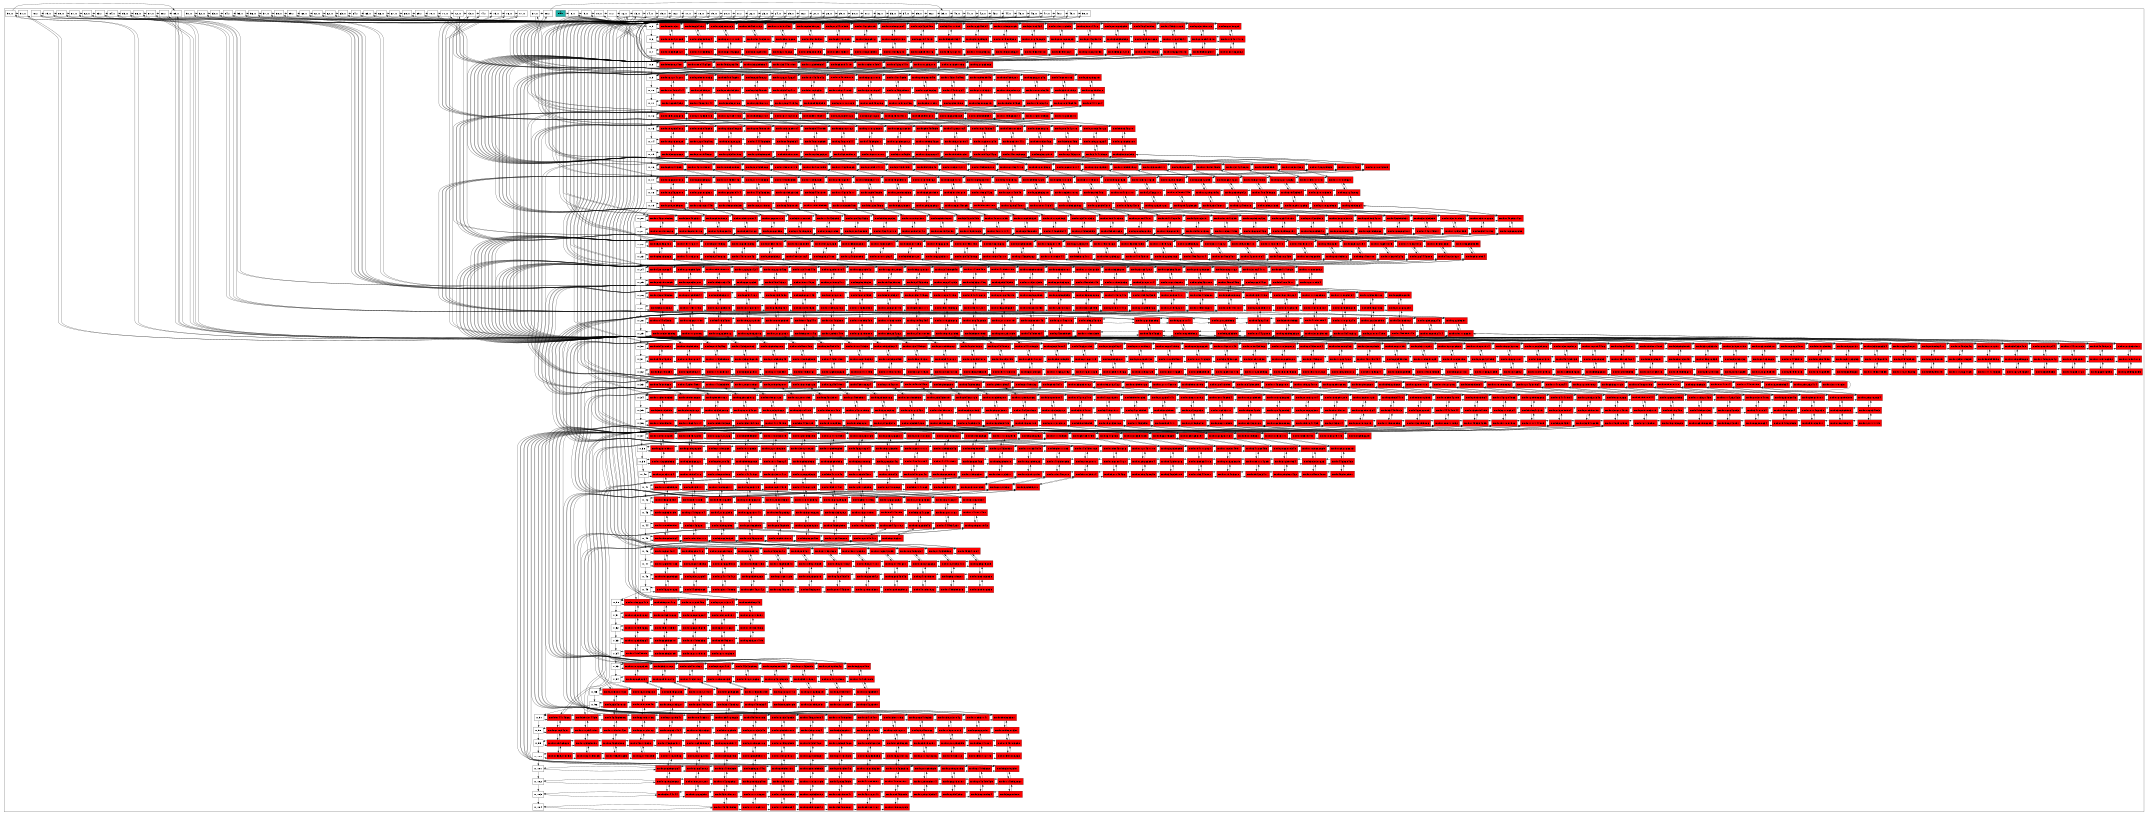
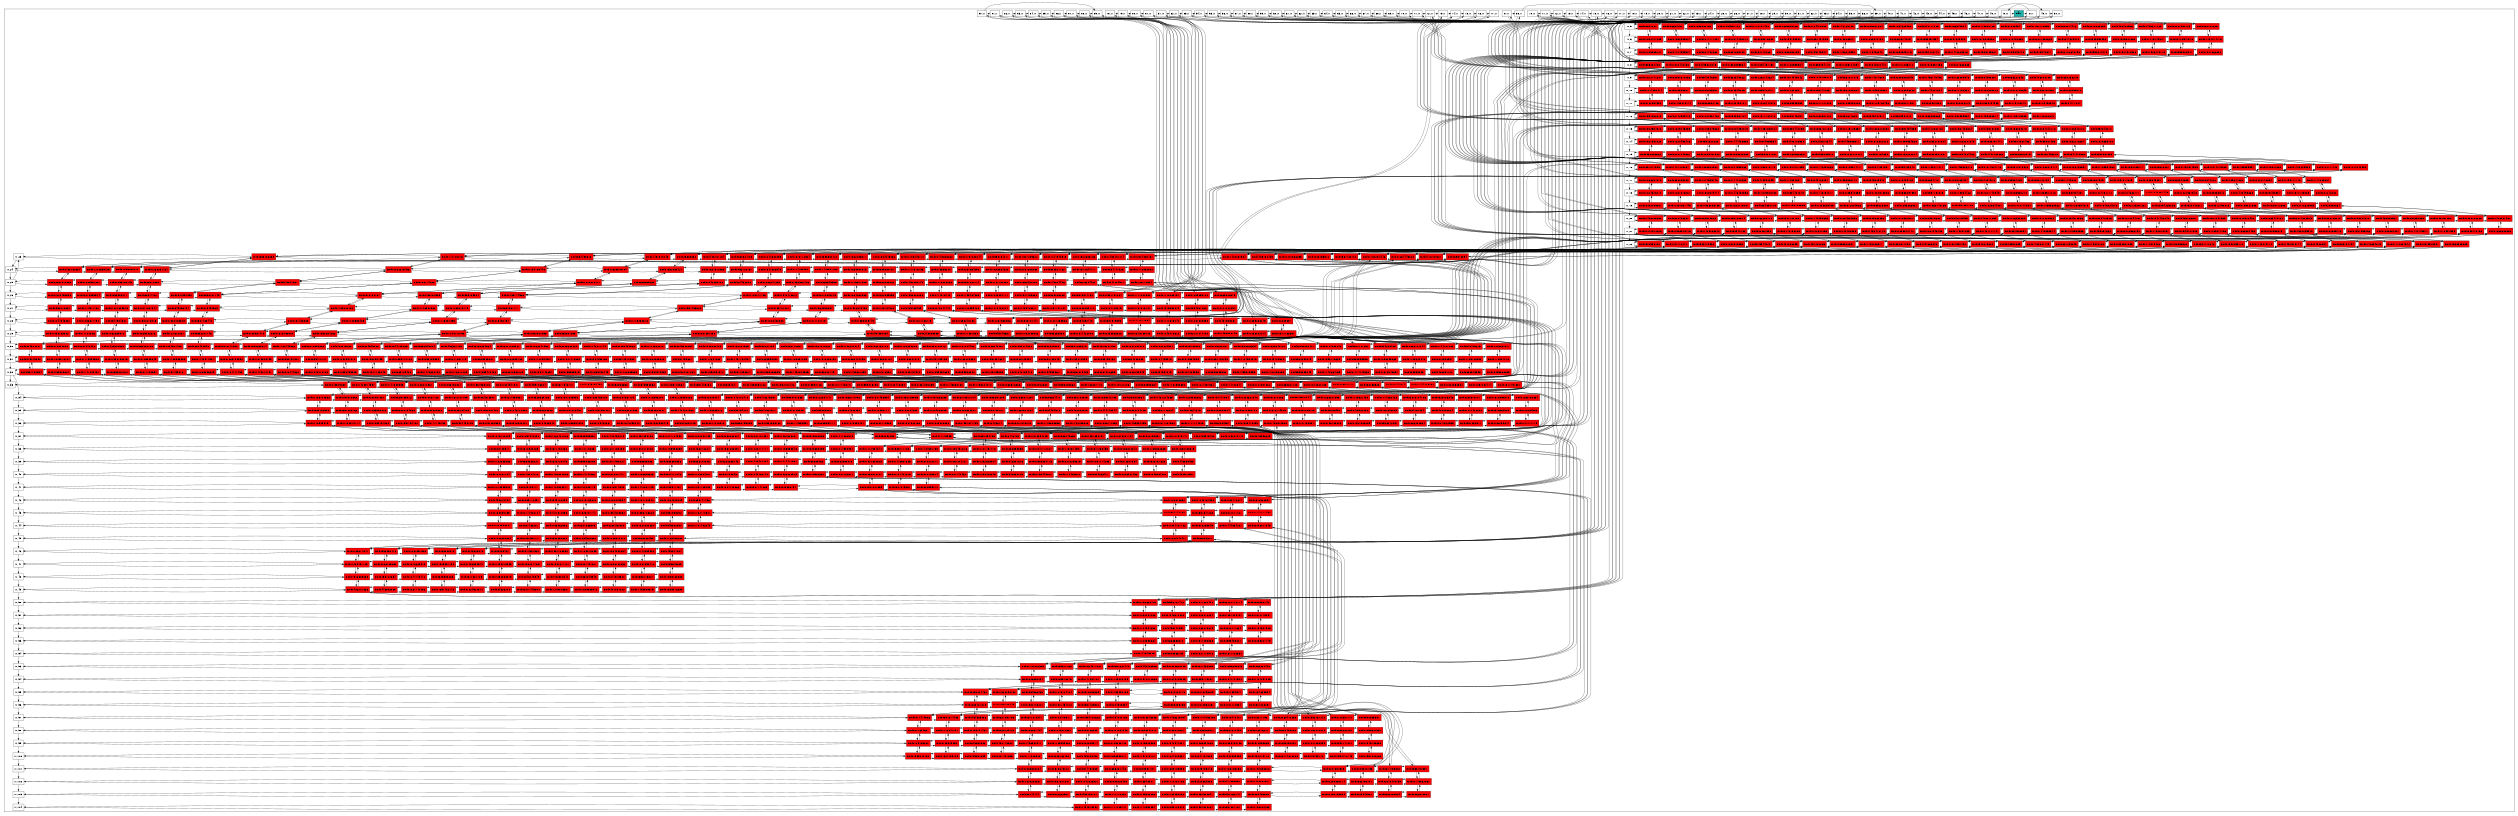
edge "81,-1" -> "82,-1": removed
edge "9,-1" -> "10,-1": now "9,-1" -> "Raiz"
edge "-1,22" -> "-1,23": now "-1,25" -> "-1,23"
